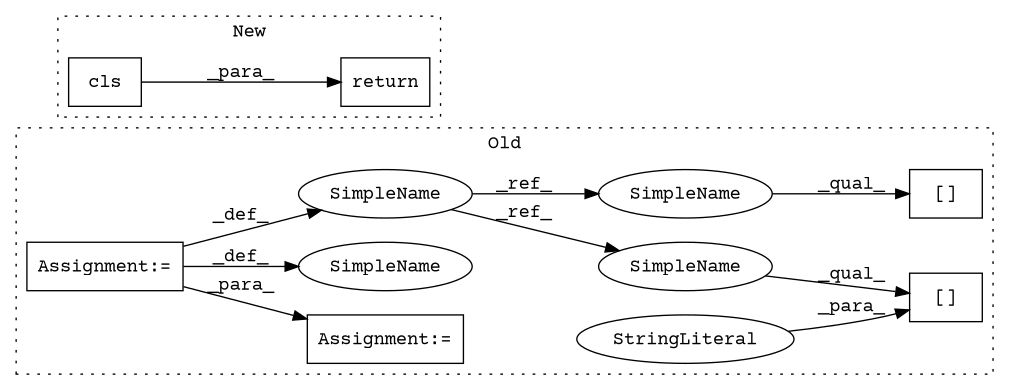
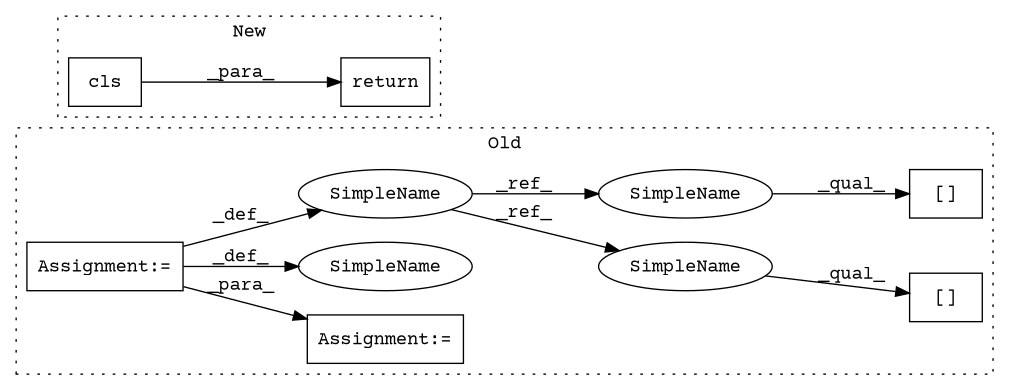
node "StringLiteral": removed
